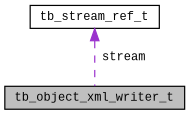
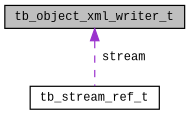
edge "tb_object_xml_writer_t" -> "tb_stream_ref_t": reversed
